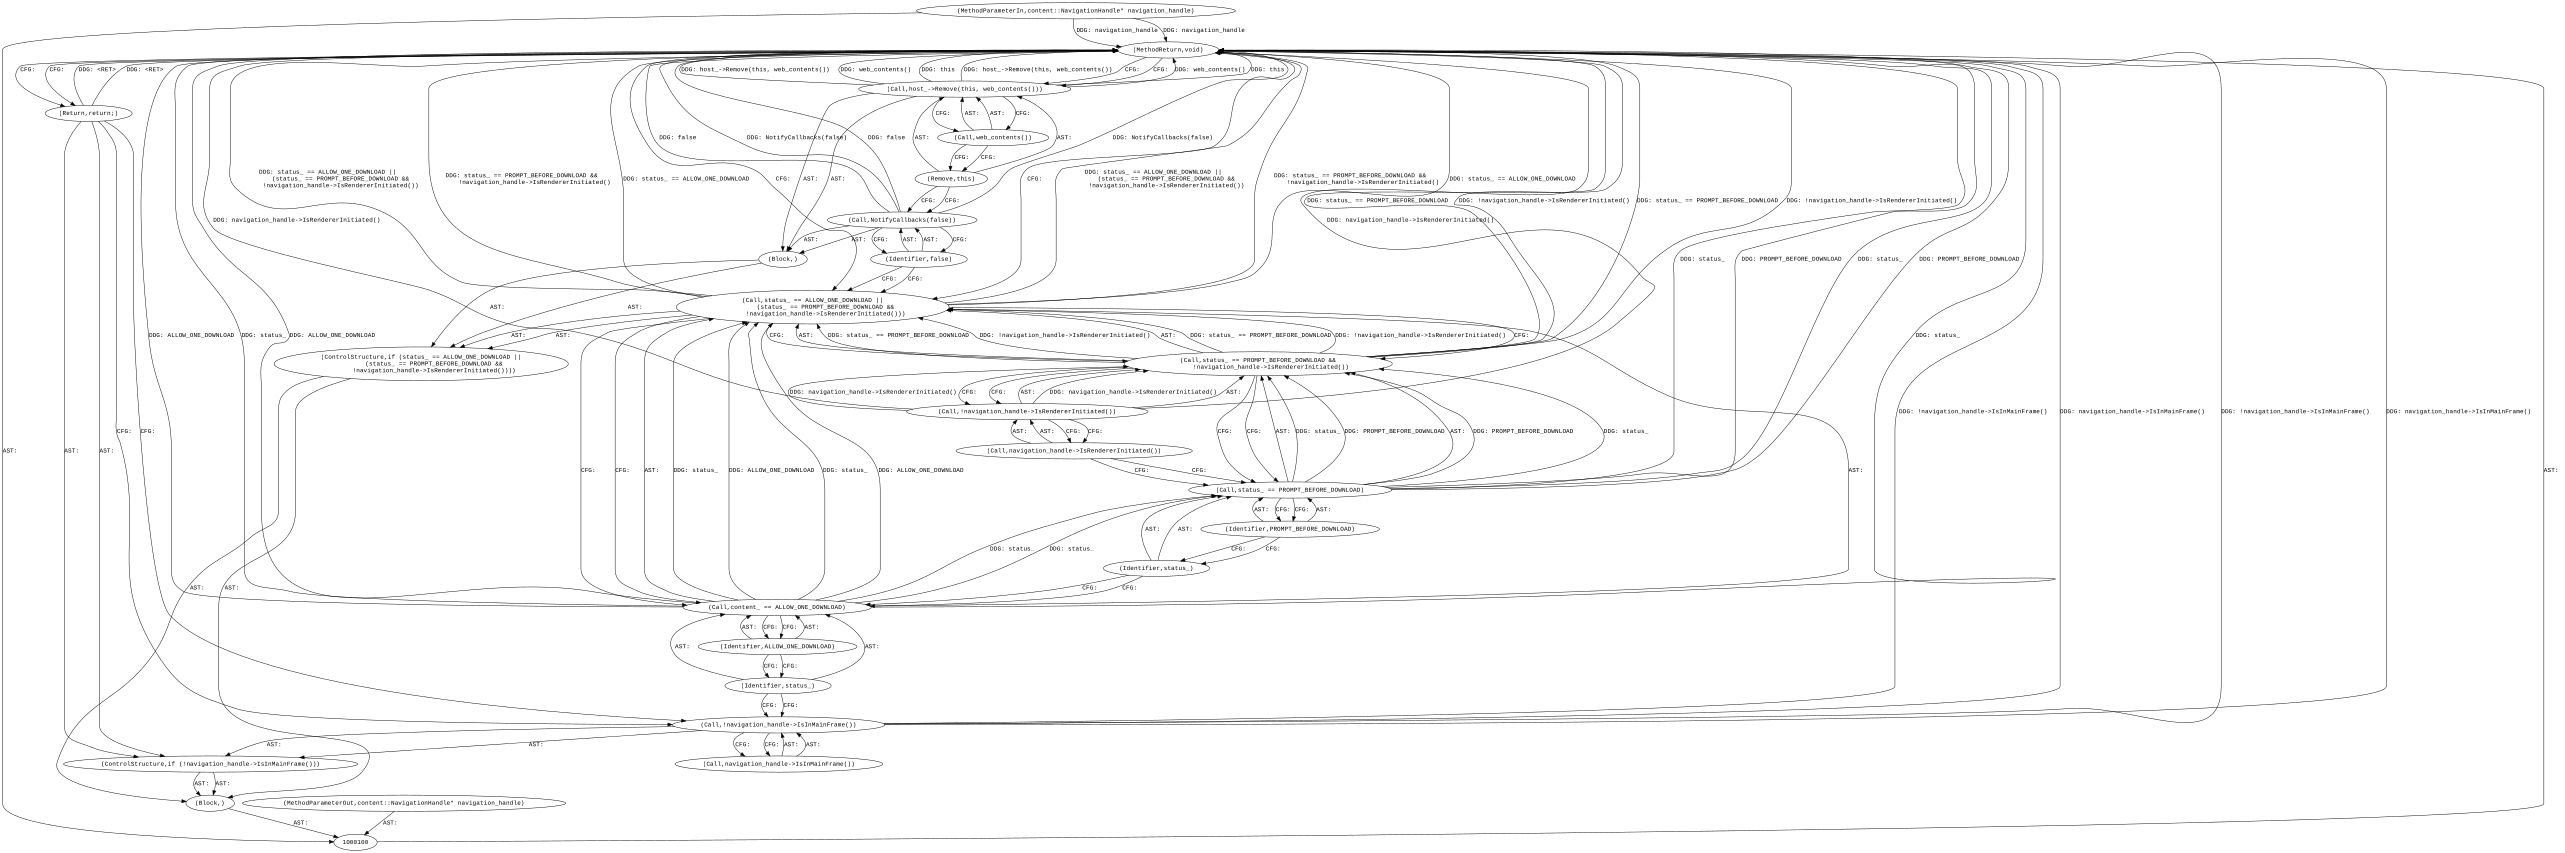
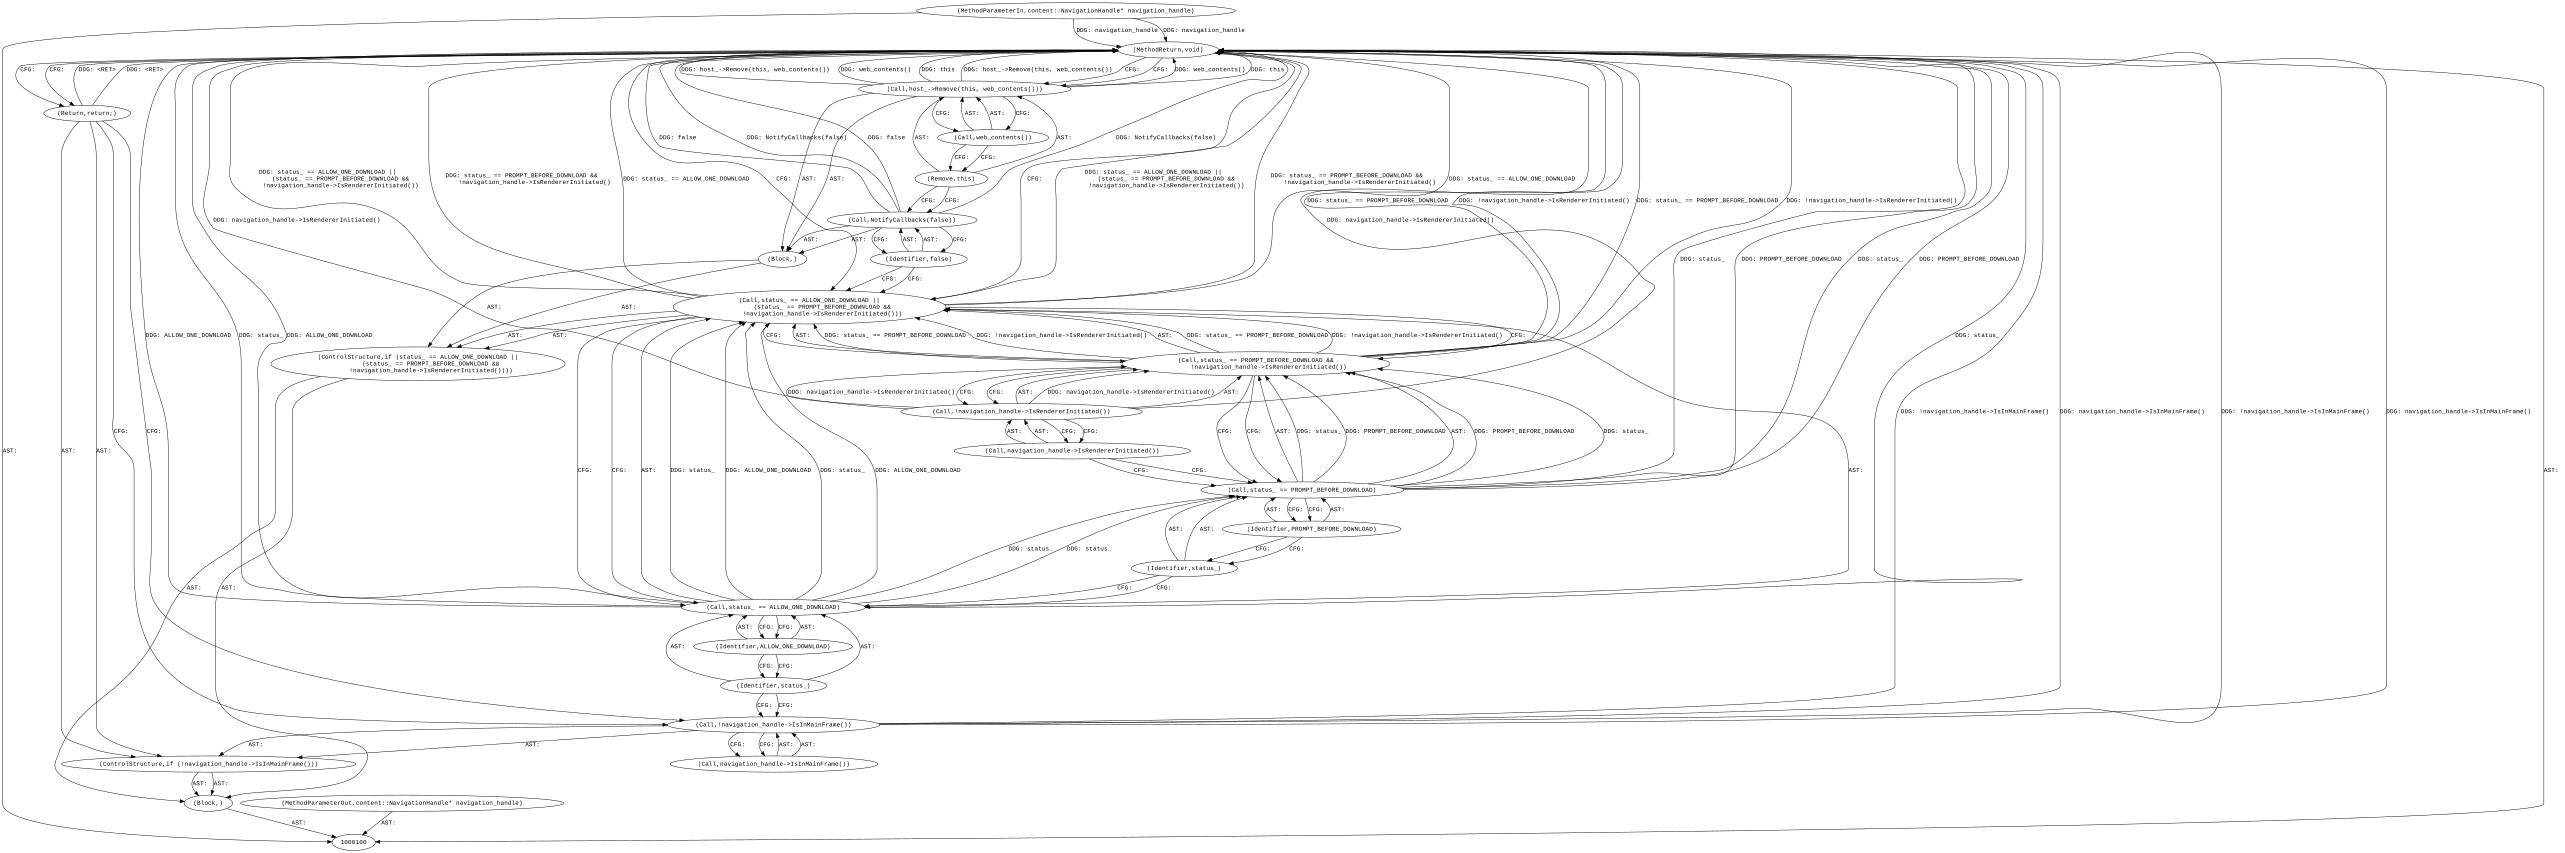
node "(Call,content_ == ALLOW_ONE_DOWNLOAD)": label "(Call,content_ == ALLOW_ONE_DOWNLOAD)" -> "(Call,status_ == ALLOW_ONE_DOWNLOAD)"
edge "1000100" -> "(MethodReturn,void)": reversed
